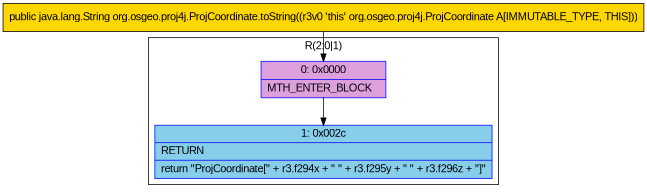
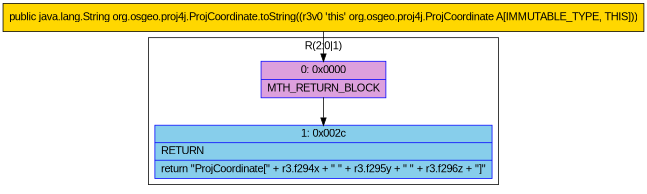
node "0: 0x0000": text "MTH_ENTER_BLOCK" -> "MTH_RETURN_BLOCK"
